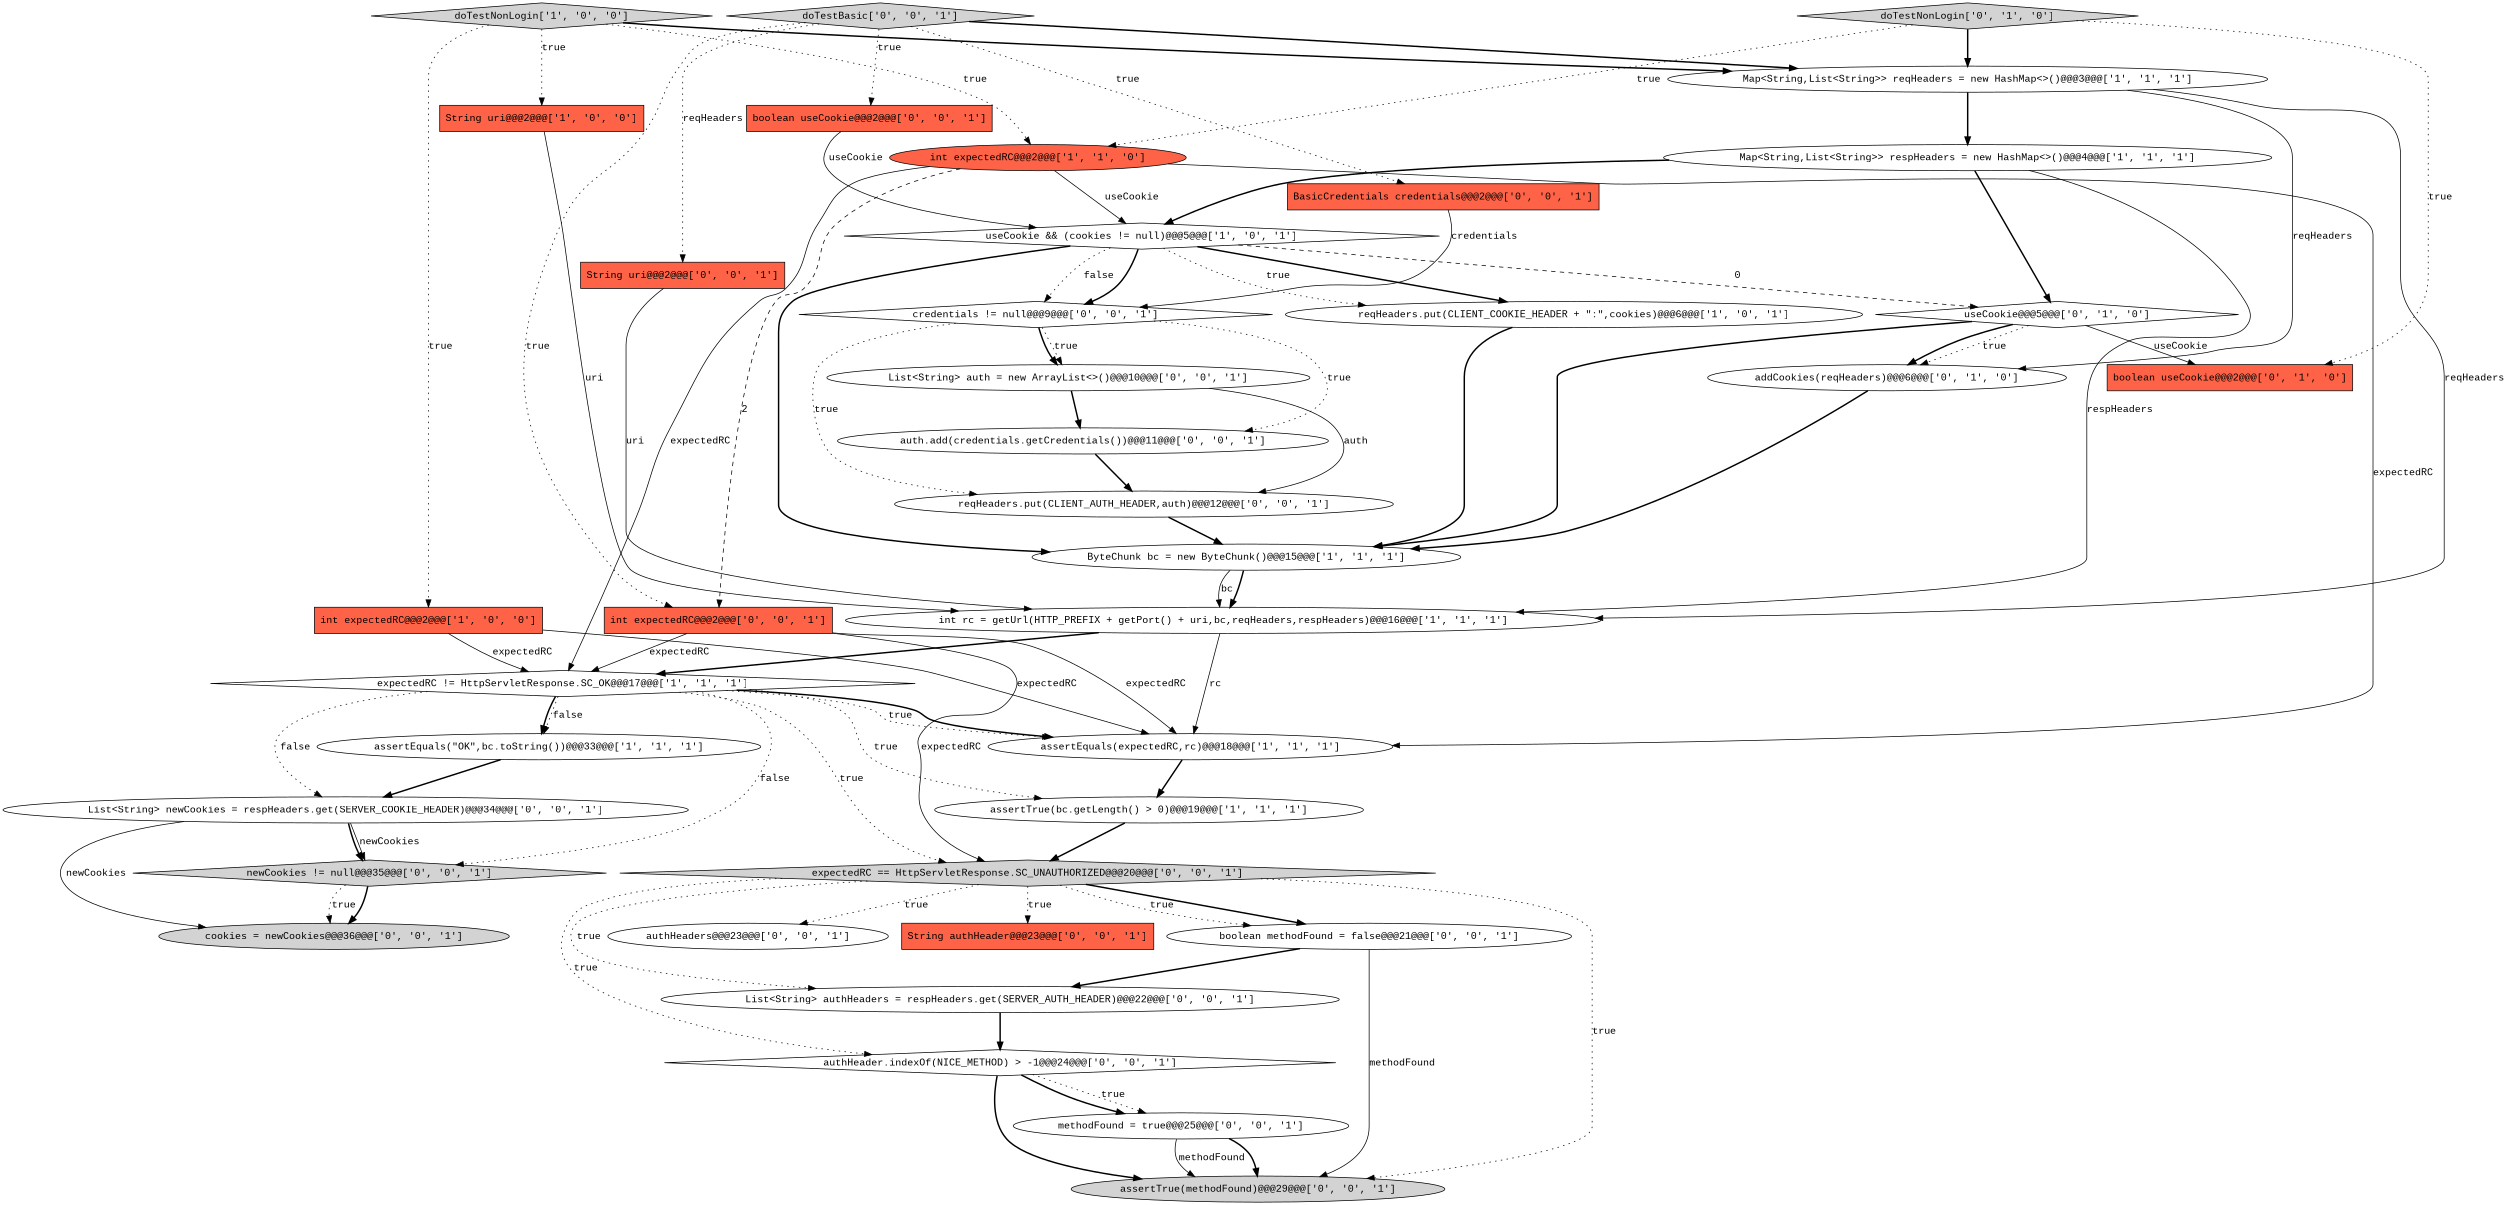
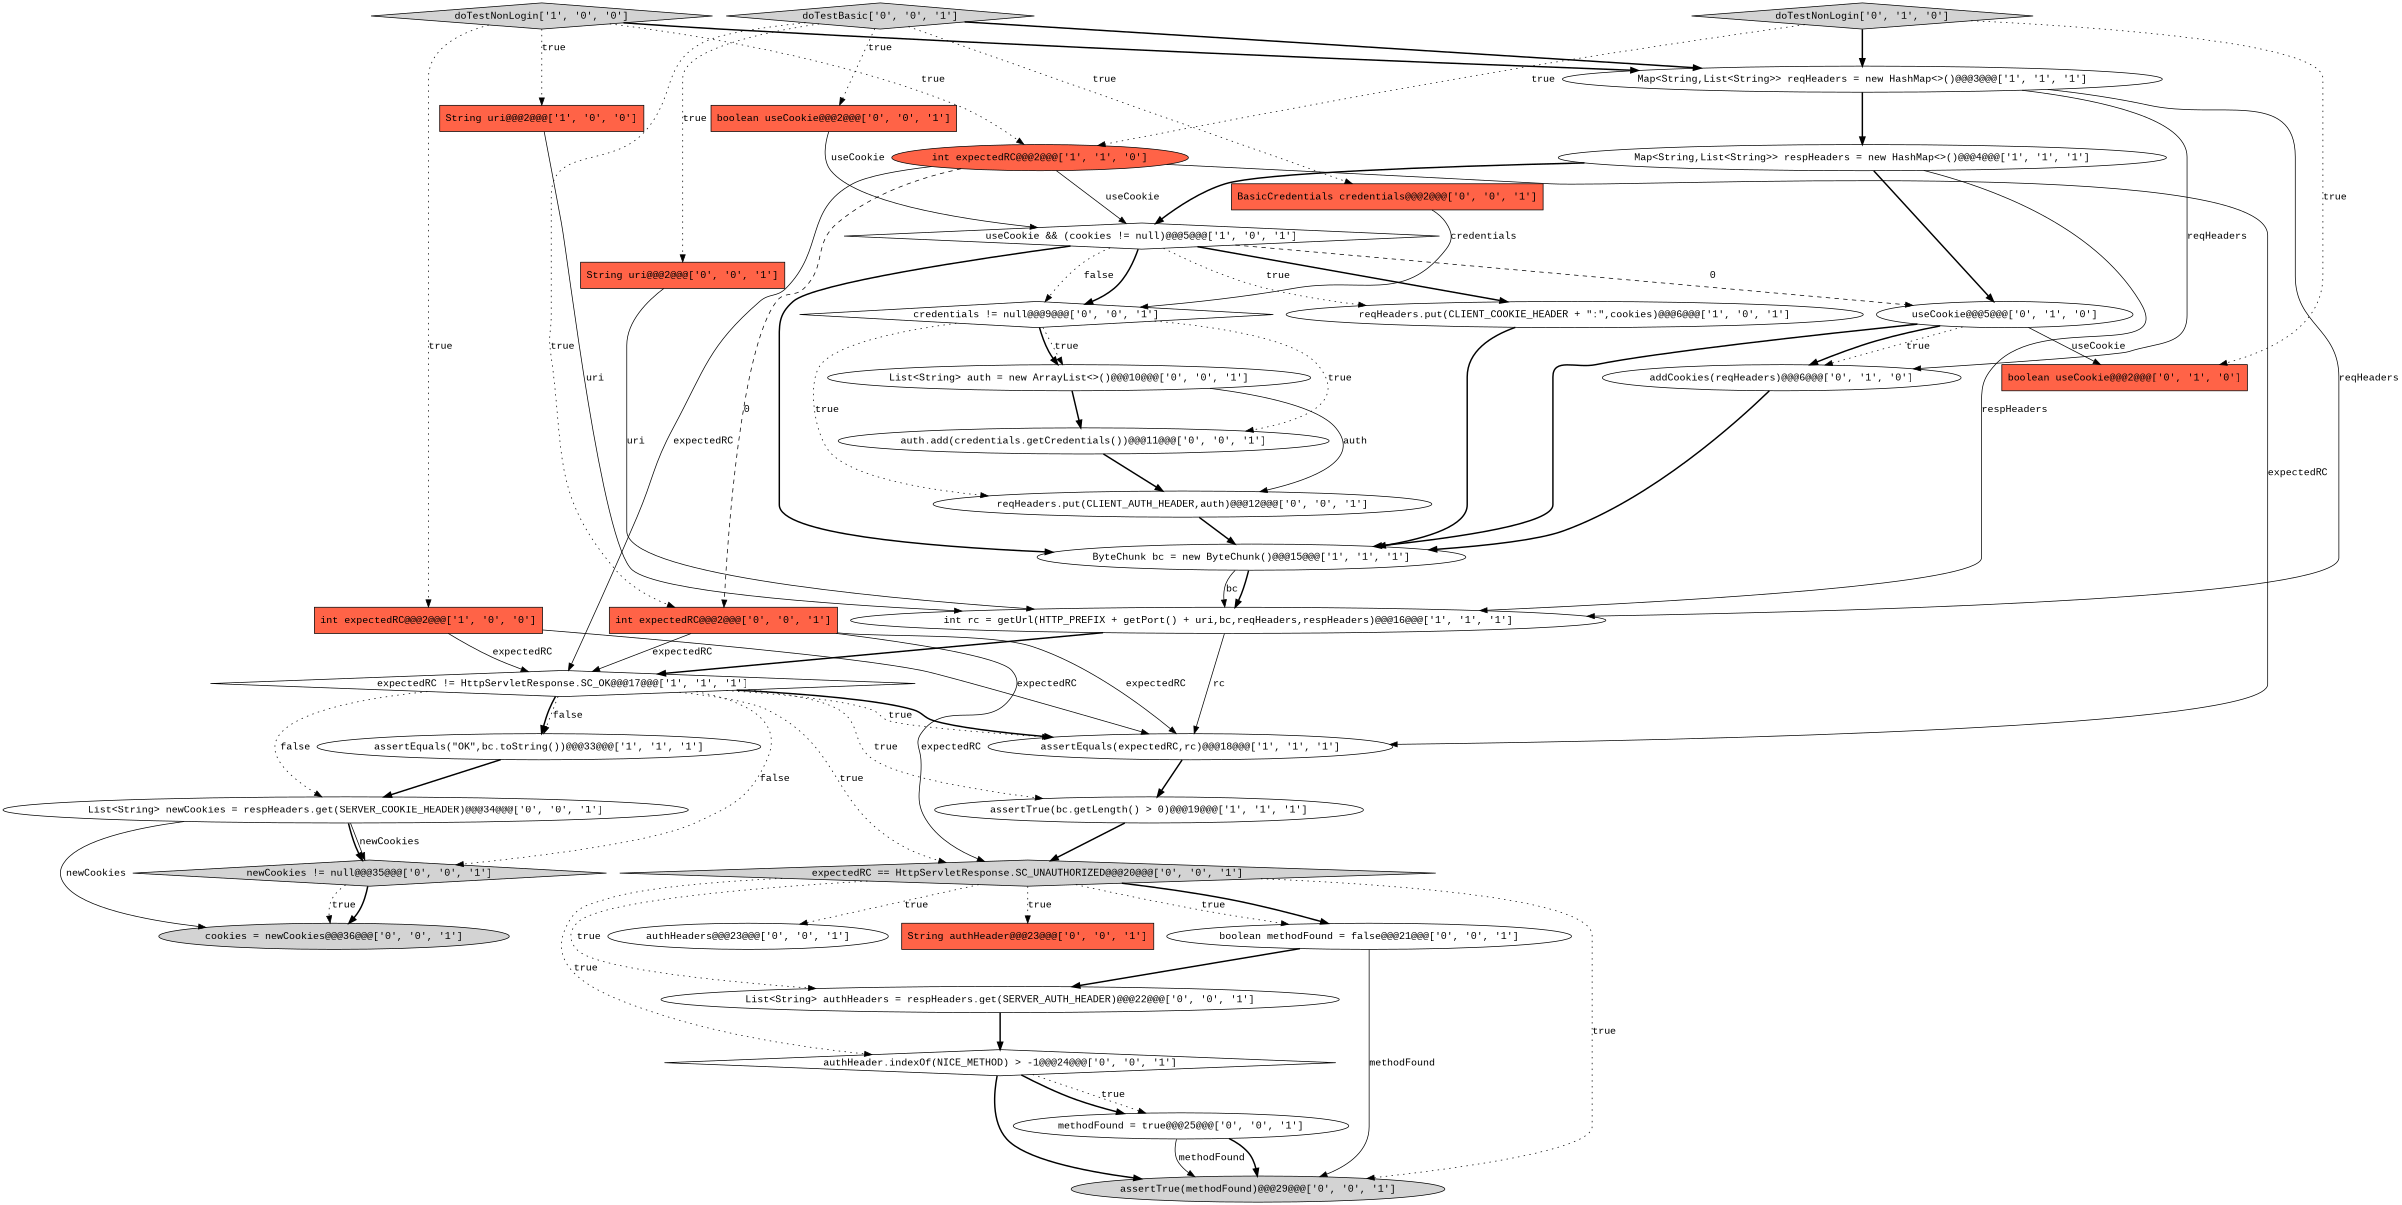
edge "doTestBasic['0', '0', '1']" -> "String uri@@@2@@@['0', '0', '1']": label "reqHeaders" -> "true"
node "useCookie@@@5@@@['0', '1', '0']": shape diamond -> ellipse
edge "int expectedRC@@@2@@@['1', '1', '0']" -> "int expectedRC@@@2@@@['0', '0', '1']": label "2" -> "0"
